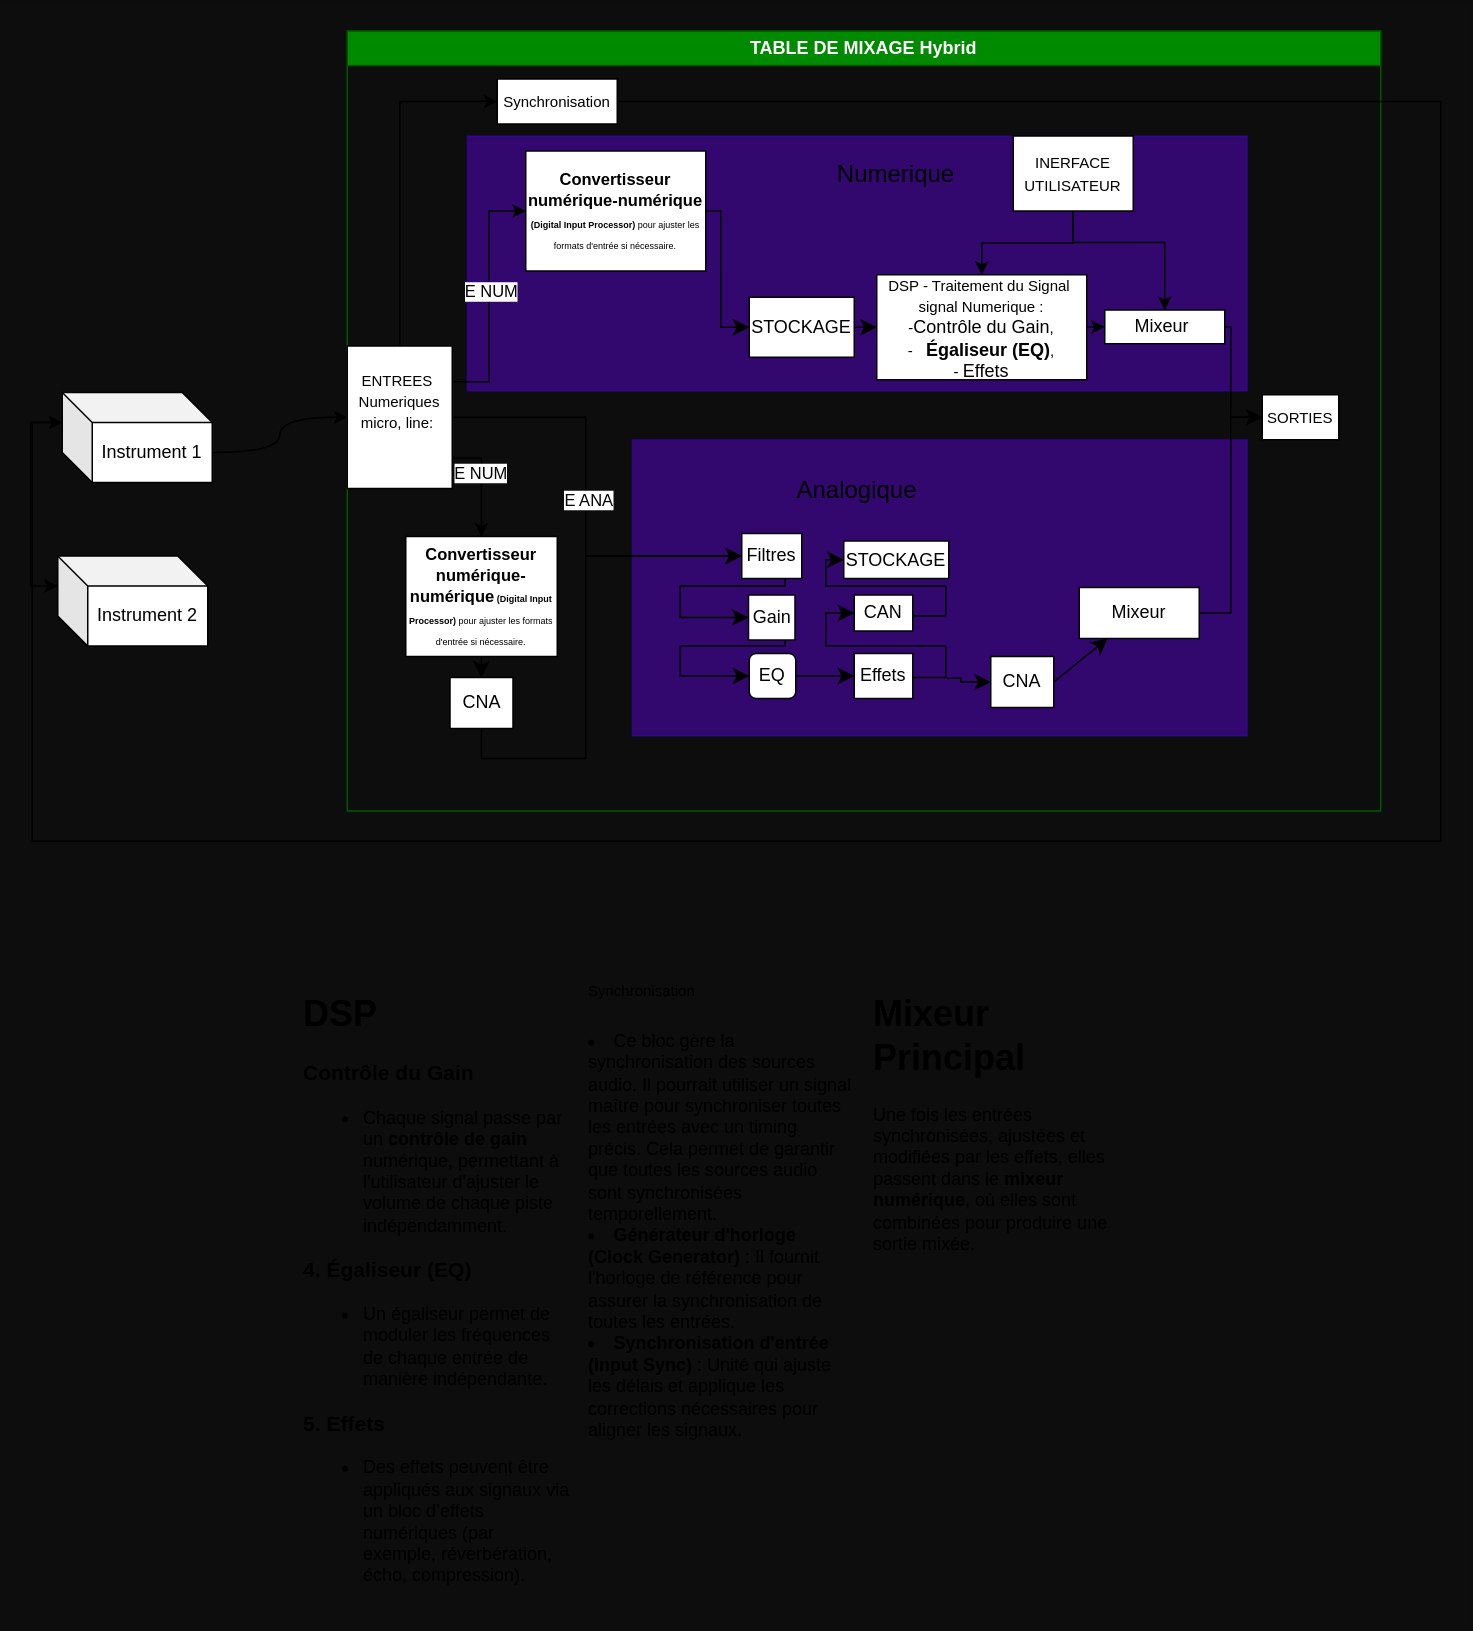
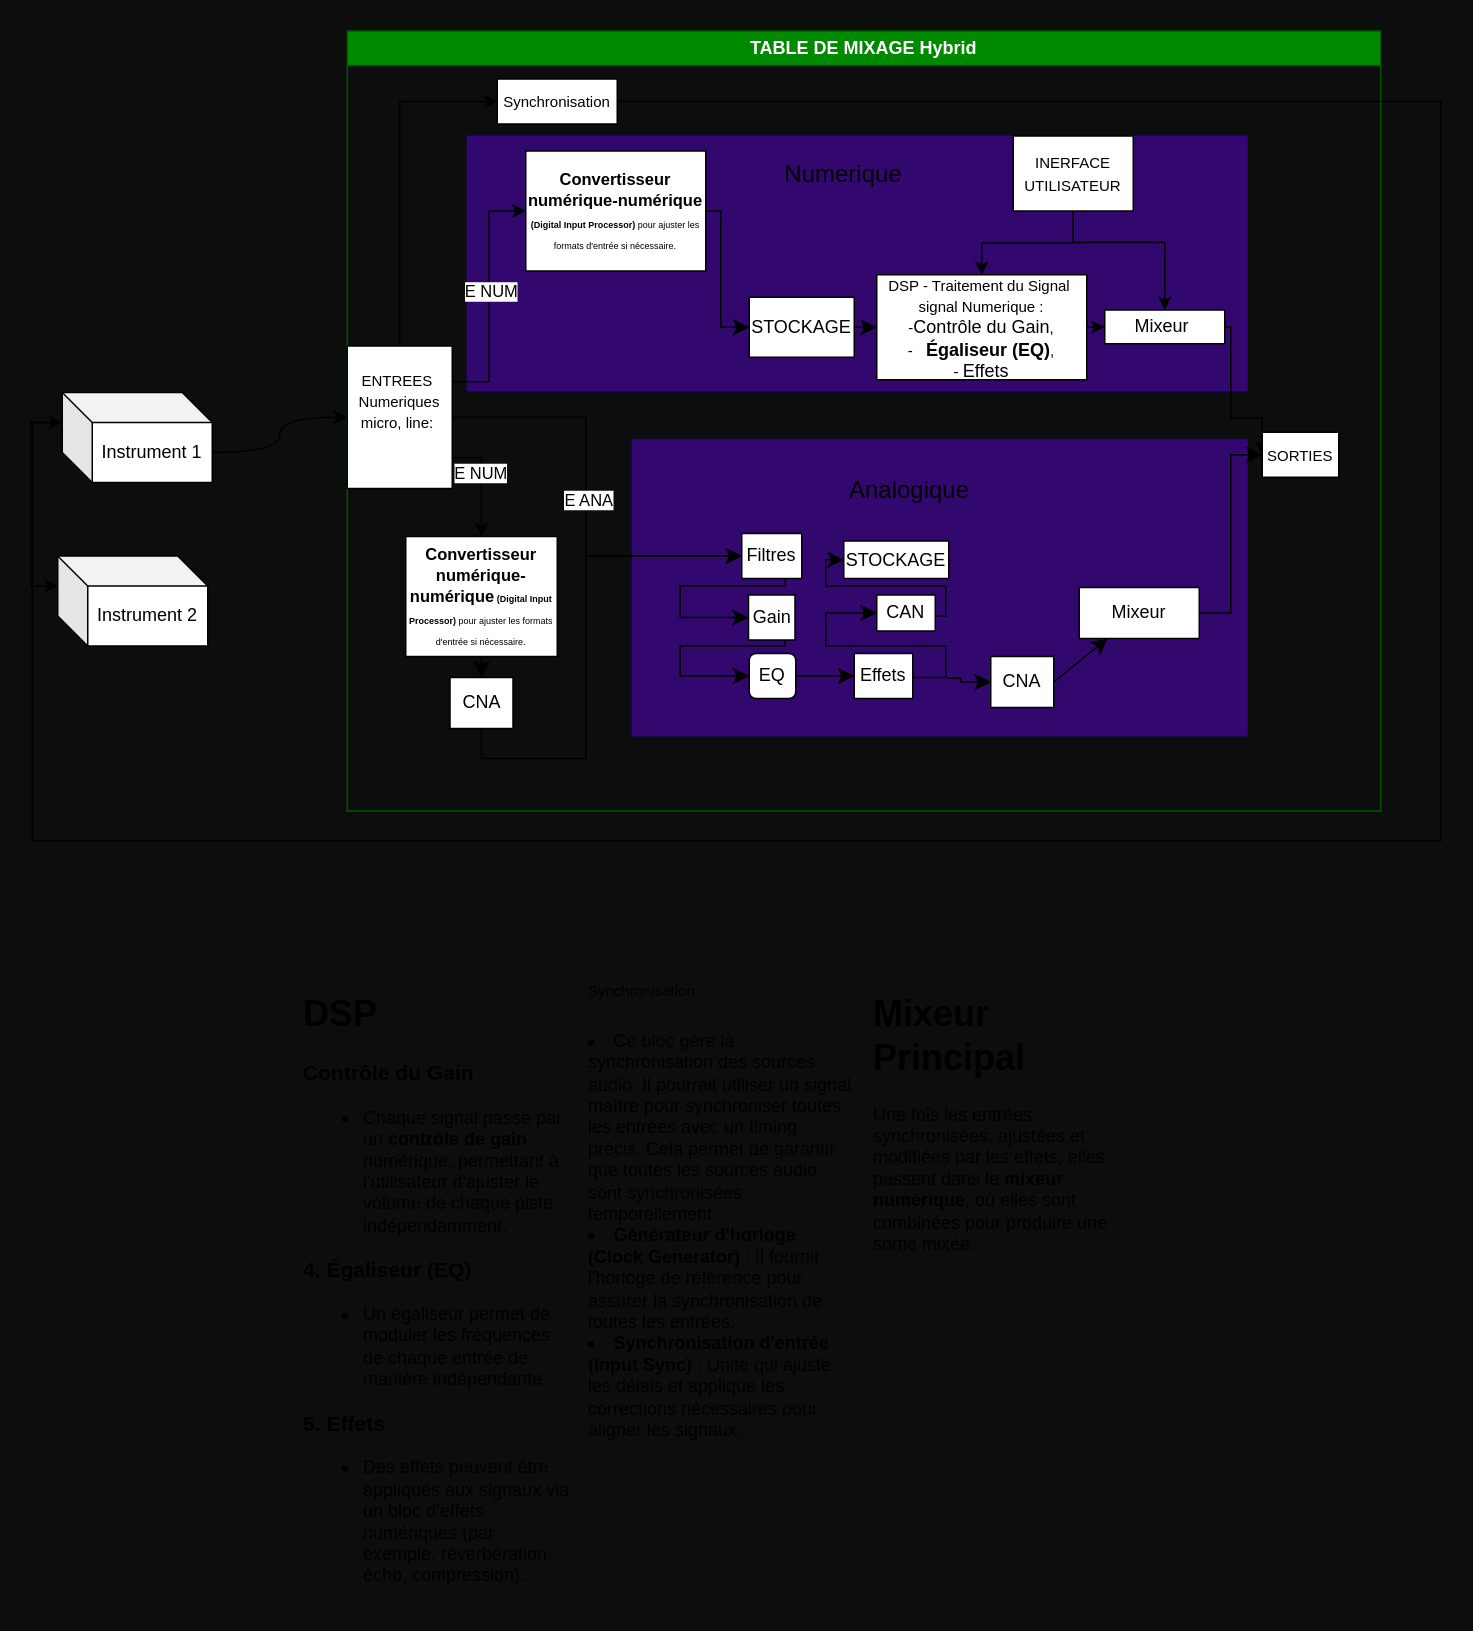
node "Numerique": moved (896, 173) -> (843, 173)
node "SORTIES": moved (1301, 417) -> (1301, 455)
node "Analogique": moved (857, 490) -> (910, 490)
node "CAN": moved (884, 613) -> (906, 613)
